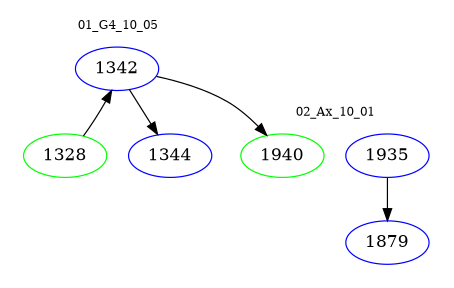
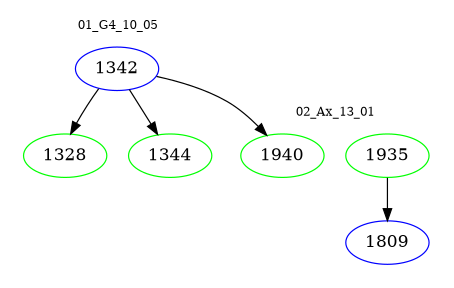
cluster "02_Ax_10_01": label "02_Ax_10_01" -> "02_Ax_13_01"
edge "1328" -> "1342": reversed
node "1344": color blue -> green
node "1935": color blue -> green
node "1879": label "1879" -> "1809"
